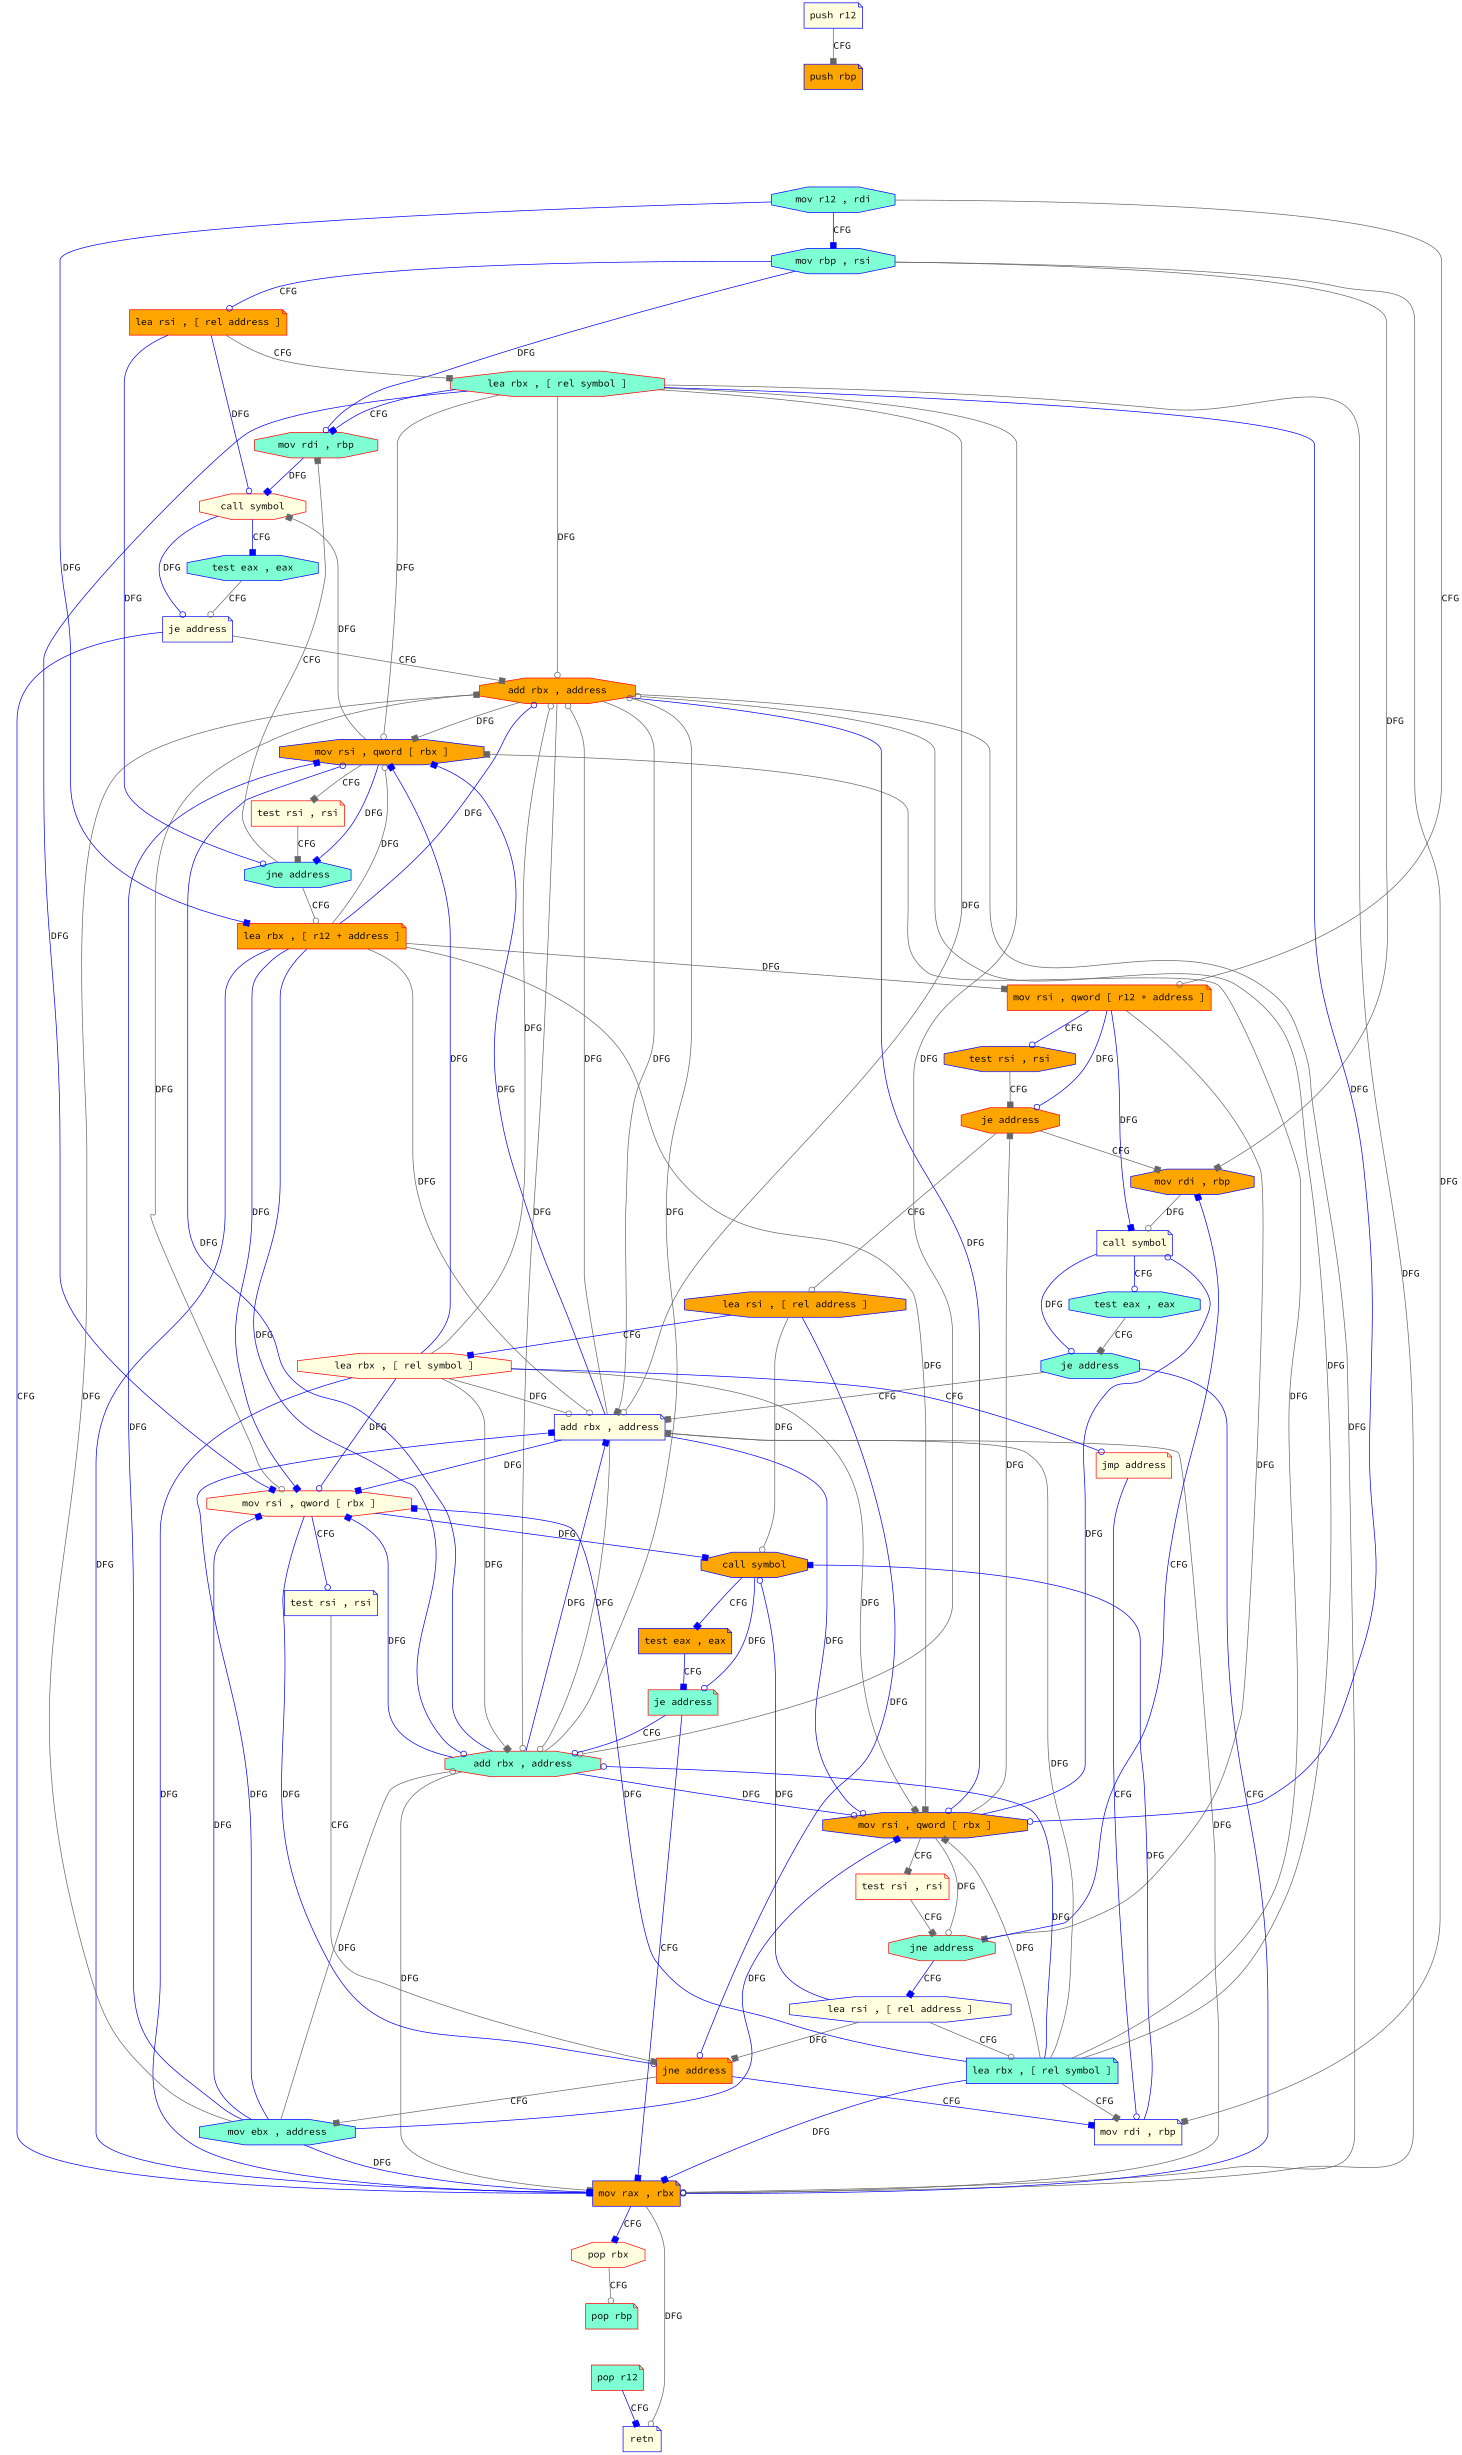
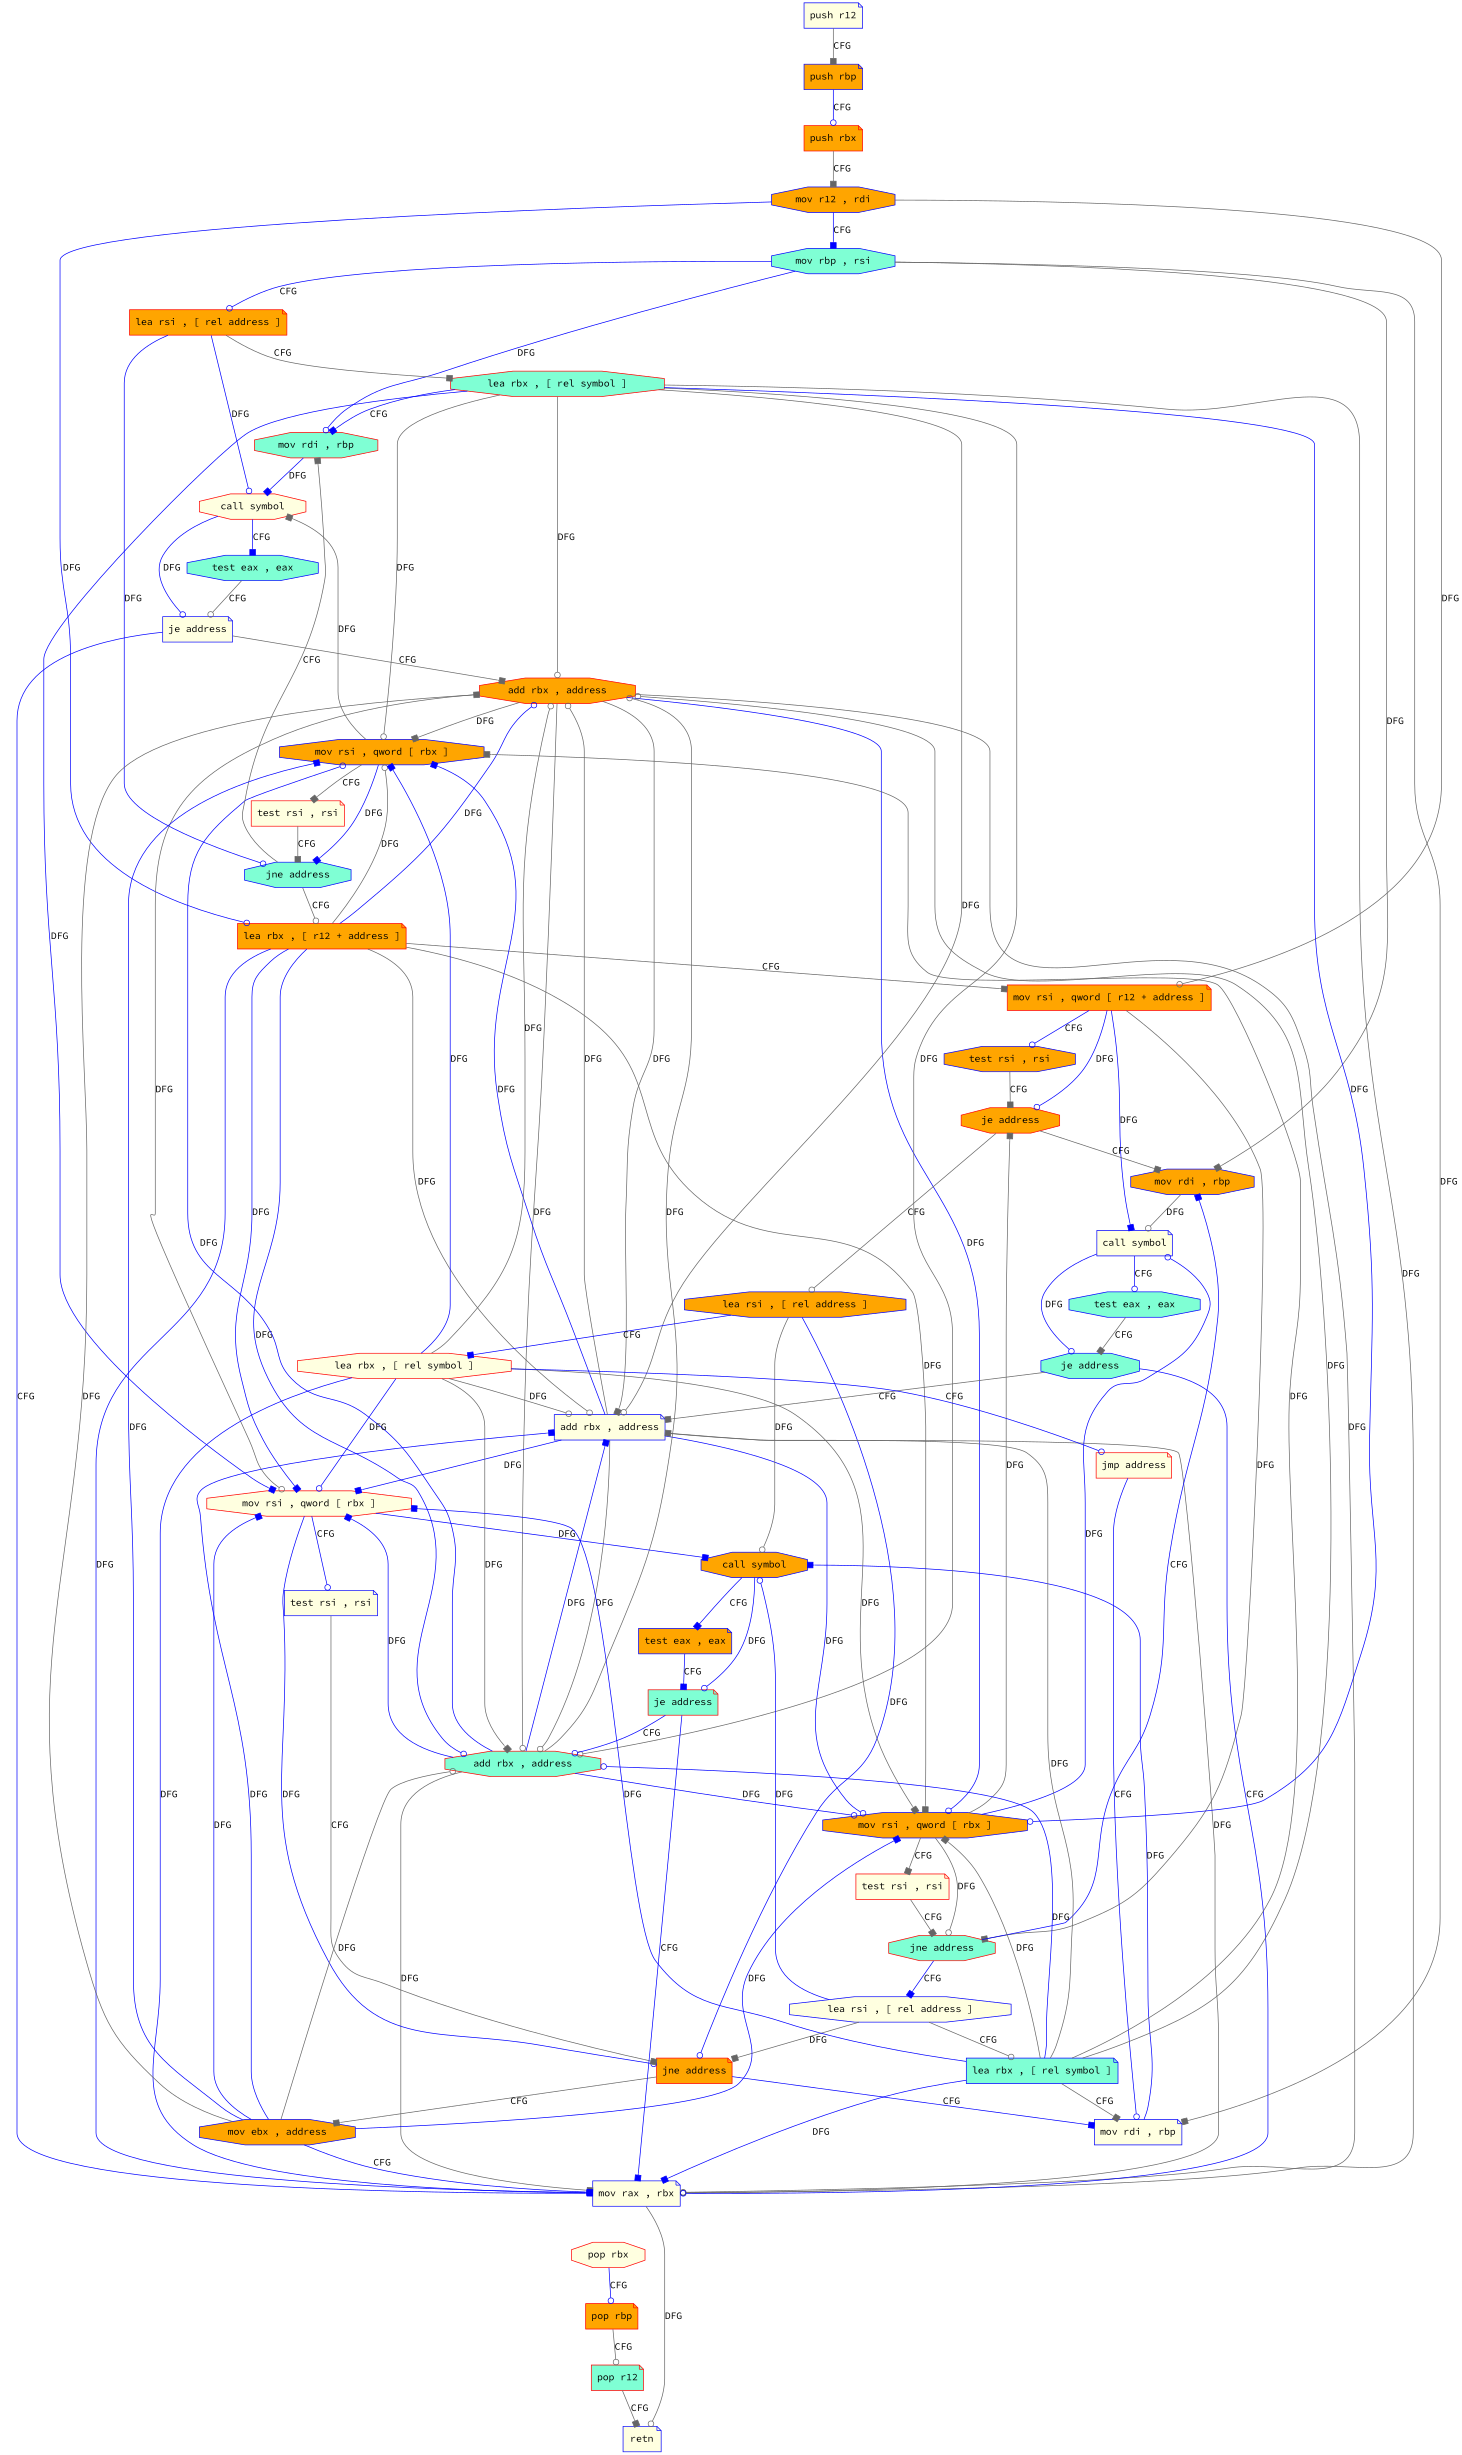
node "push rbx": added
node "mov r12 , rdi": fillcolor aquamarine -> orange
edge "mov r12 , rdi" -> "lea rbx , [ r12 + address ]": arrowhead box -> odot
edge "mov r12 , rdi" -> "mov rsi , qword [ r12 + address ]": label "CFG" -> "DFG"
edge "lea rbx , [ r12 + address ]" -> "mov rsi , qword [ r12 + address ]": label "DFG" -> "CFG"
node "mov ebx , address": fillcolor aquamarine -> orange
edge "mov ebx , address" -> "mov rax , rbx": label "DFG" -> "CFG"
node "mov rax , rbx": fillcolor orange -> lightyellow
edge "mov rax , rbx" -> "pop rbx": removed, label "CFG"
edge "pop rbx" -> "pop rbp": color gray40 -> blue
node "pop rbp": fillcolor aquamarine -> orange
edge "pop rbp" -> "pop r12": added, label "CFG"
edge "pop r12" -> "retn": color blue -> gray40
